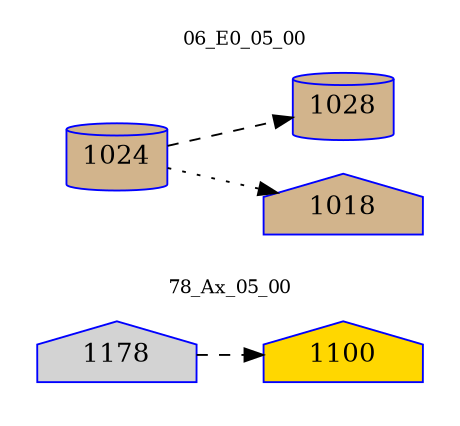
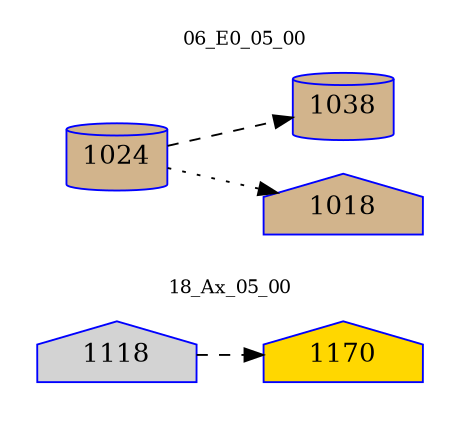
node "1028": label "1028" -> "1038"
cluster "78_Ax_05_00": label "78_Ax_05_00" -> "18_Ax_05_00"
node "1178": label "1178" -> "1118"
node "1100": label "1100" -> "1170"
